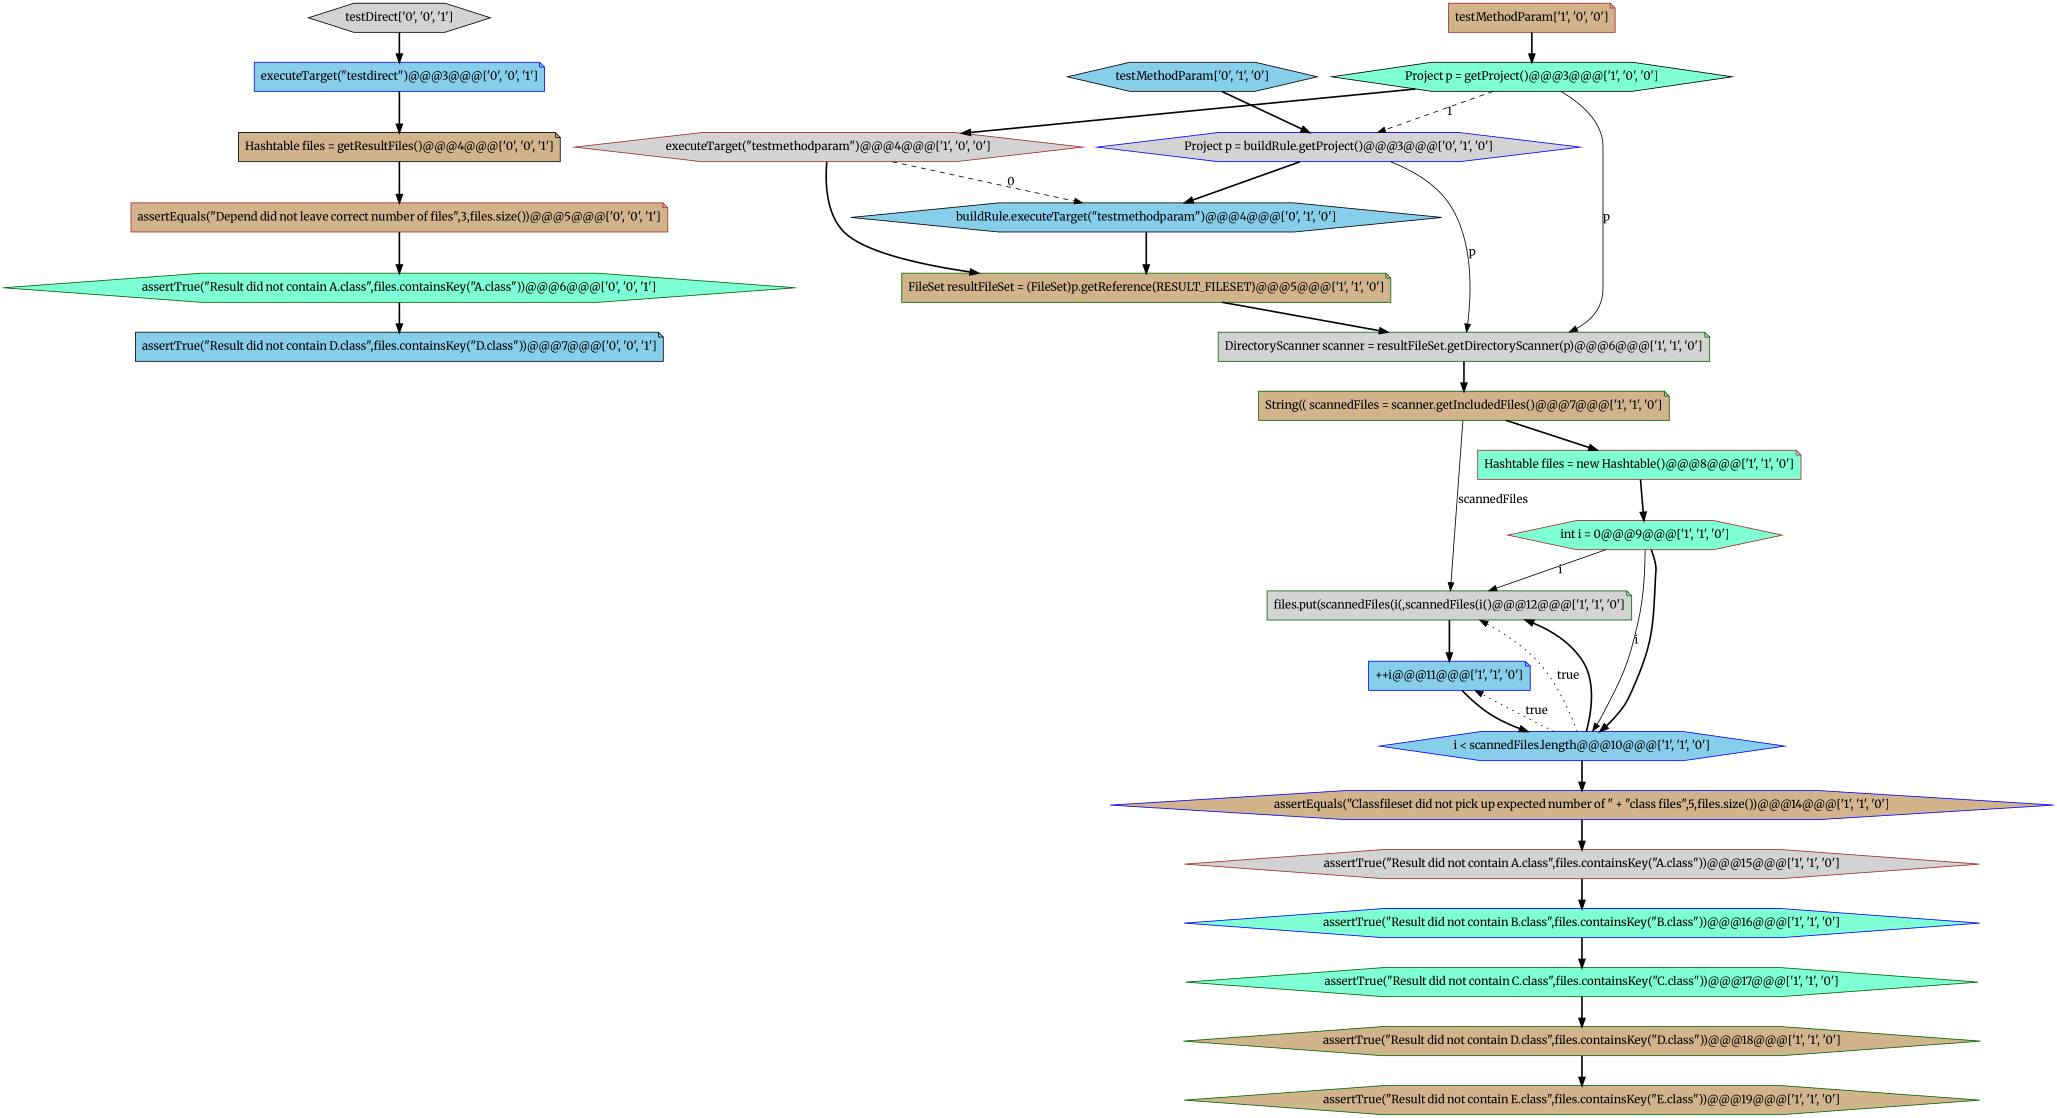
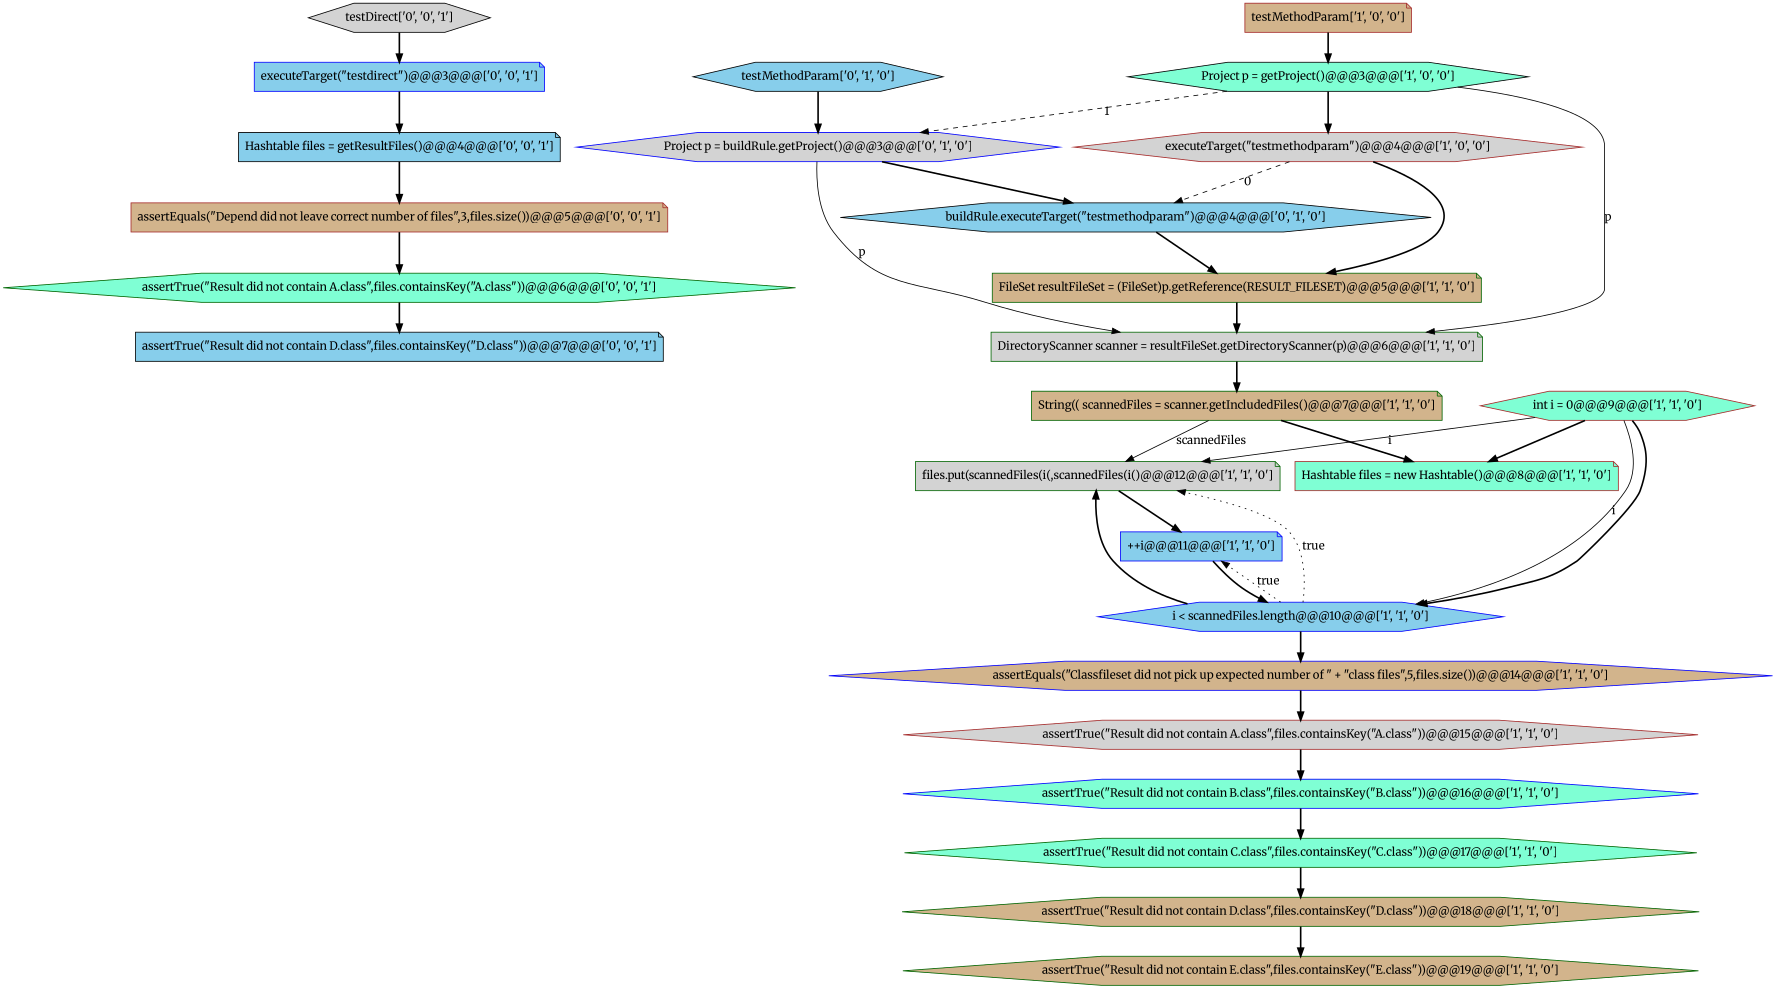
node "Hashtable files = getResultFiles()@@@4@@@['0', '0', '1']": fillcolor tan -> skyblue
edge "Hashtable files = new Hashtable()@@@8@@@['1', '1', '0']" -> "int i = 0@@@9@@@['1', '1', '0']": reversed
